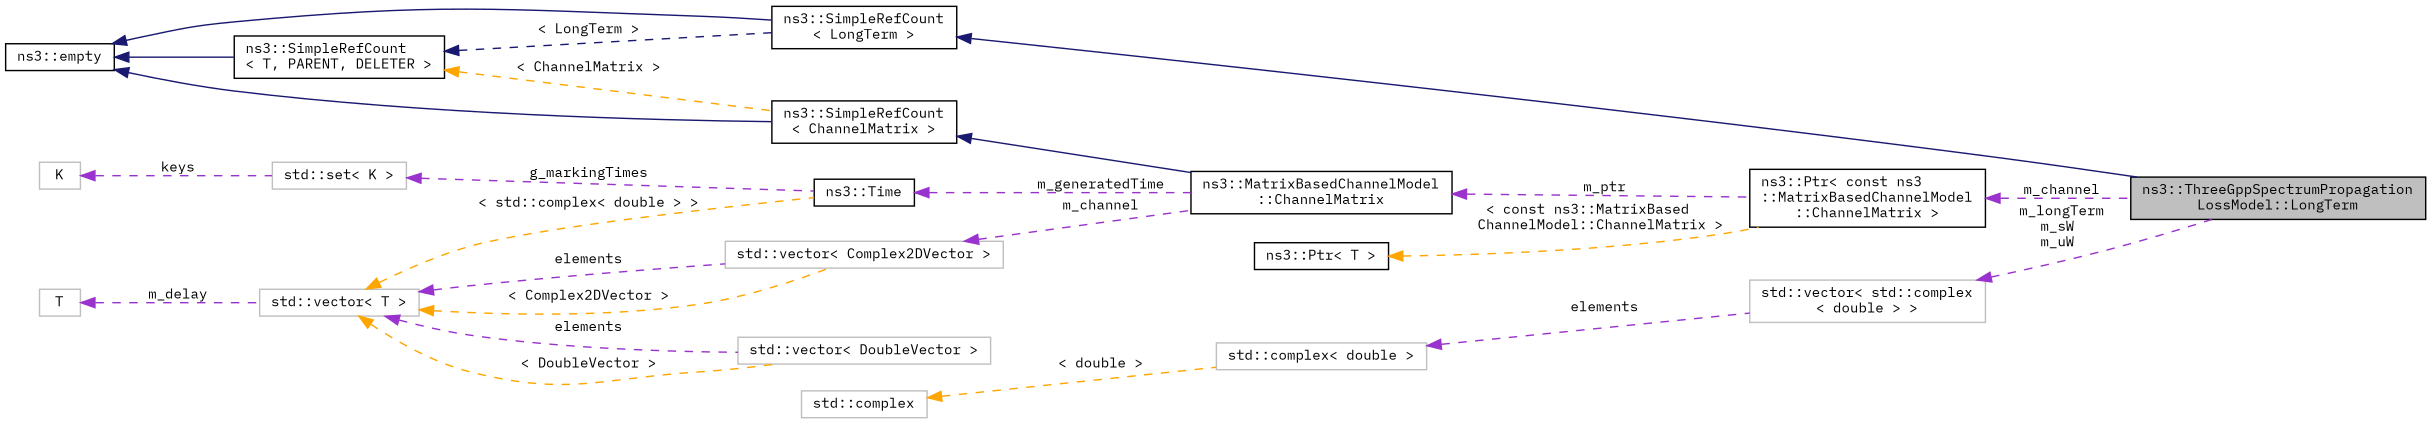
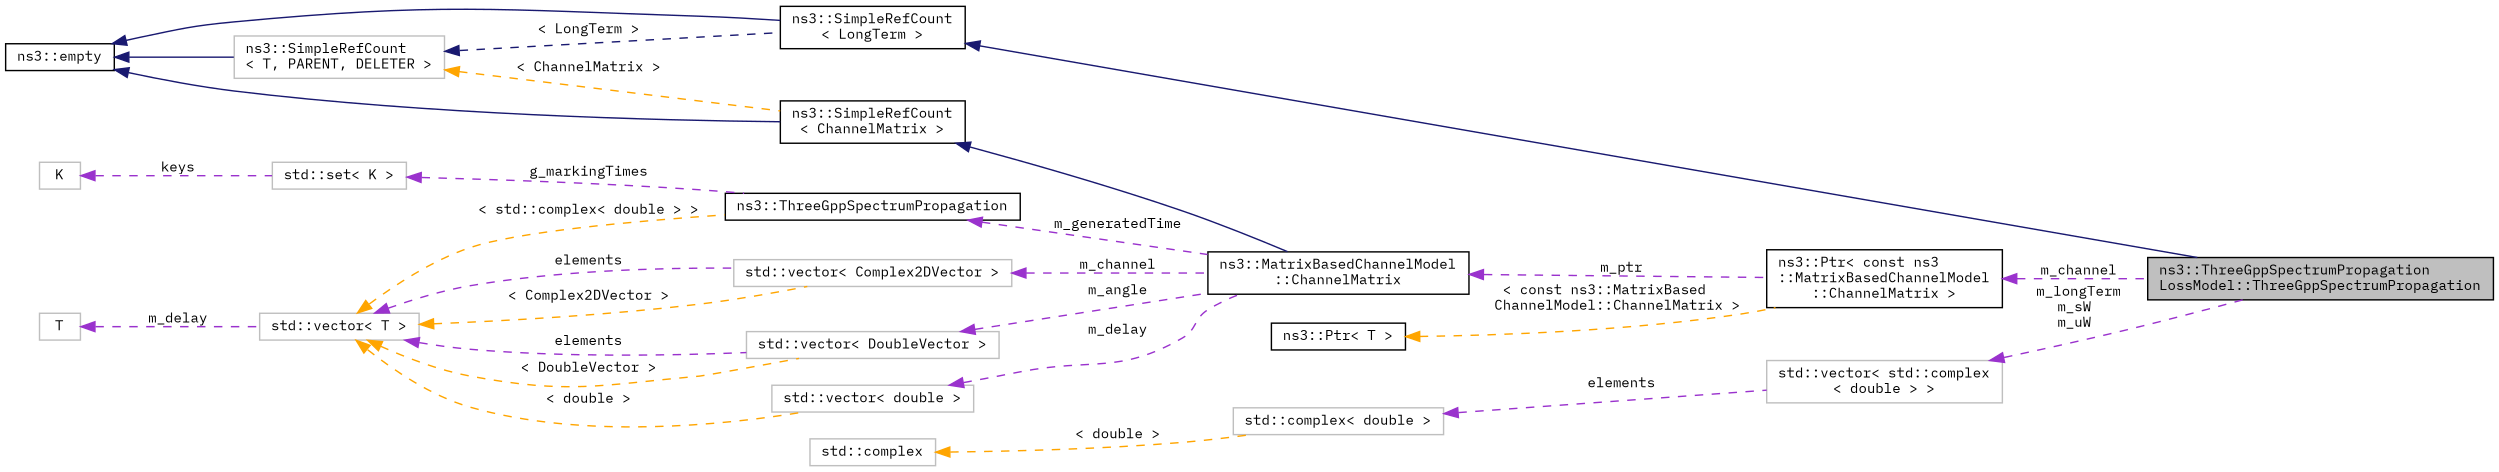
node "ns3::SimpleRefCount < T, PARENT, DELETER >": color black -> grey75
node "ns3::Time": label "ns3::Time" -> "ns3::ThreeGppSpectrumPropagation"
node "ns3::ThreeGppSpectrumPropagation LossModel::LongTerm": label "ns3::ThreeGppSpectrumPropagation LossModel::LongTerm" -> "ns3::ThreeGppSpectrumPropagation LossModel::ThreeGppSpectrumPropagation"
edge "ns3::MatrixBasedChannelModel ::ChannelMatrix" -> "std::vector< DoubleVector >": added, label "m_angle"
node "std::vector< double >": added
